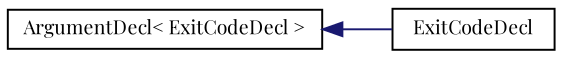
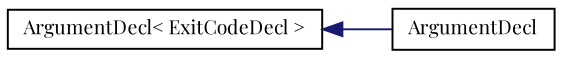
node "ExitCodeDecl": label "ExitCodeDecl" -> "ArgumentDecl"
